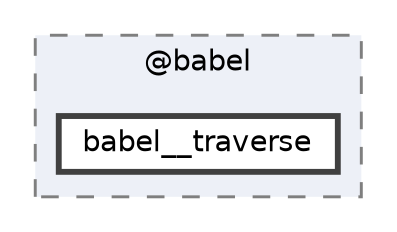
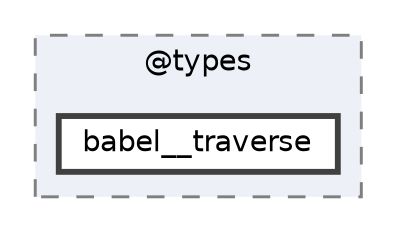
cluster "@babel": label "@babel" -> "@types"
